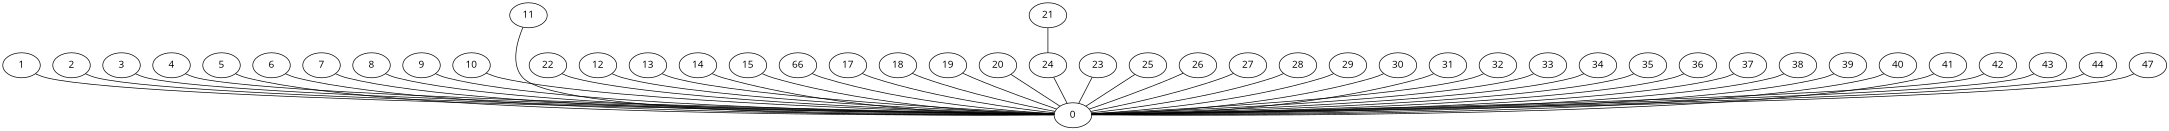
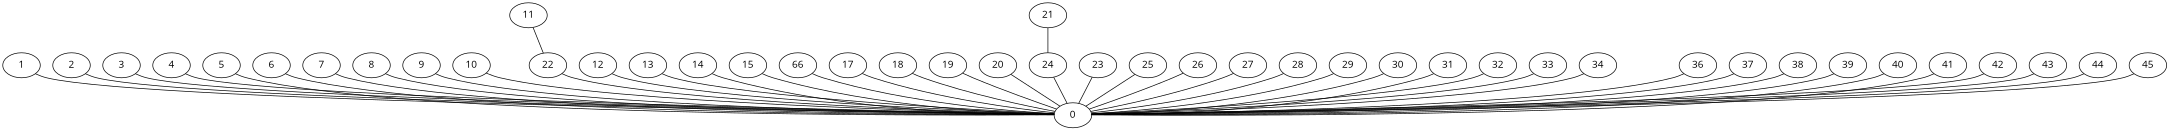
node "35": removed
node "47": label "47" -> "45"
edge "11" -- "0": now "11" -- "22"
